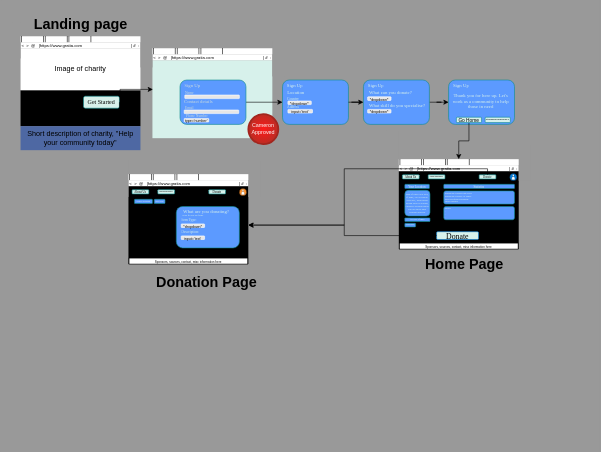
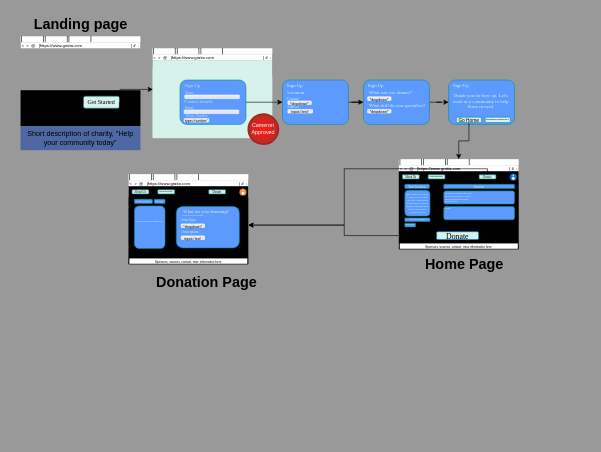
node "Image of charity": removed
node "People have been asking for: - - - -": added
